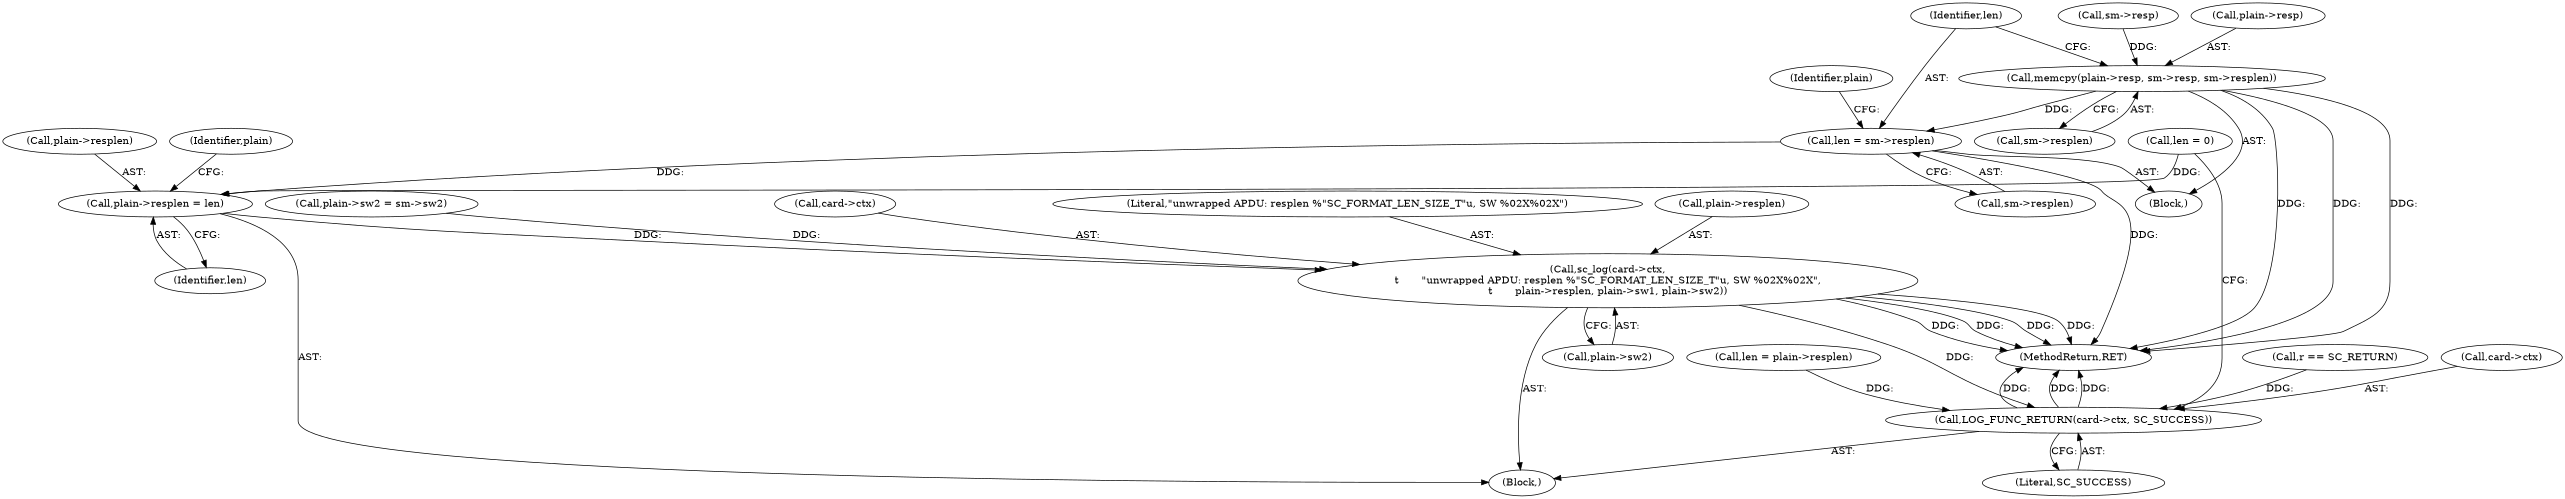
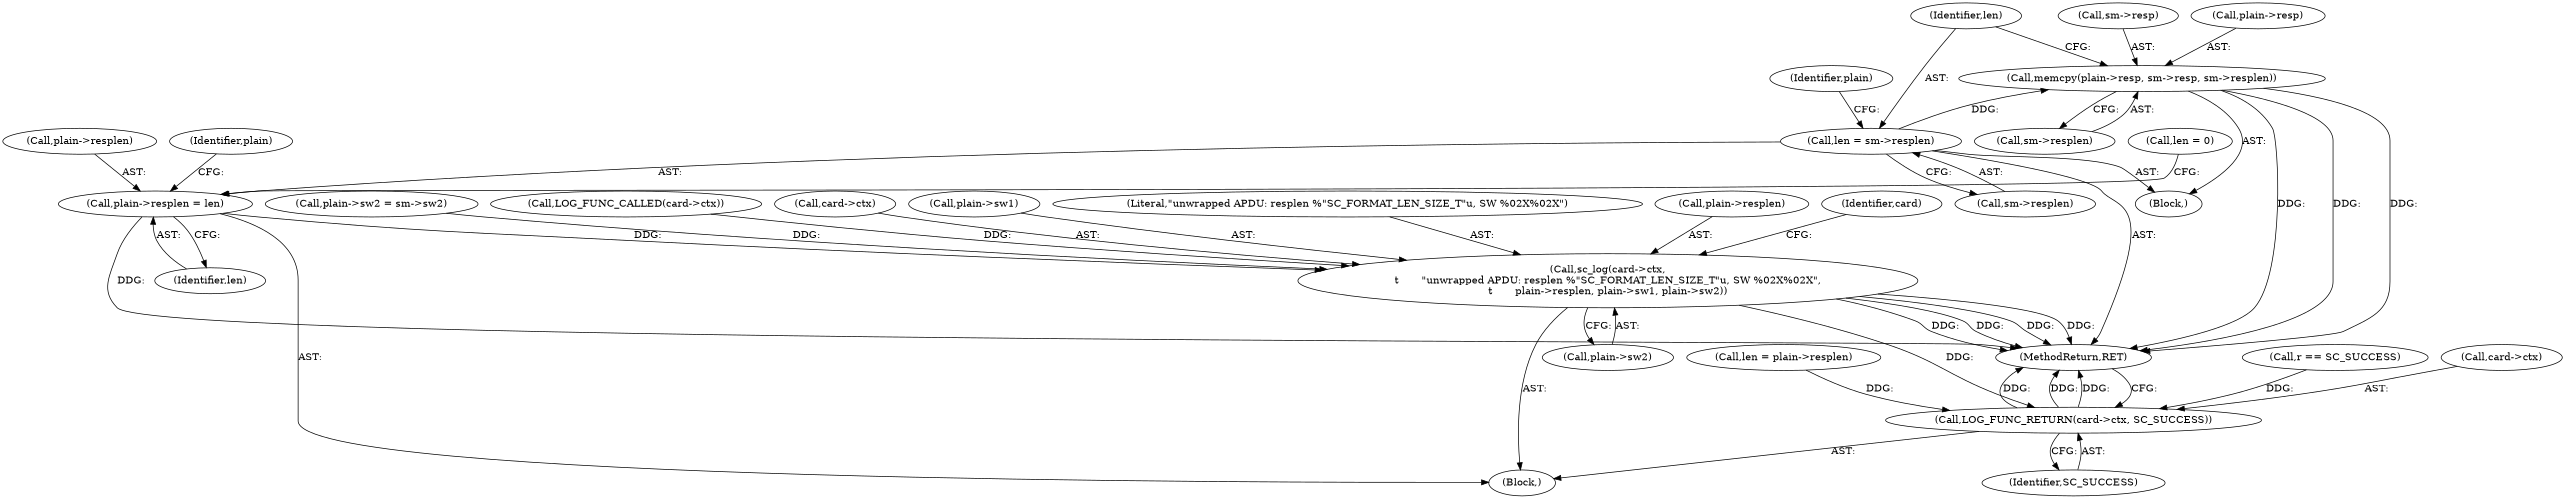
edge "(Call,sm->resp)" -> "(Call,memcpy(plain->resp, sm->resp, sm->resplen))": label "DDG: " -> "AST: "
edge "(Call,memcpy(plain->resp, sm->resp, sm->resplen))" -> "(Call,len = sm->resplen)": reversed
edge "(Call,len = sm->resplen)" -> "(Call,plain->resplen = len)": label "DDG: " -> "AST: "
edge "(Call,len = 0)" -> "(Call,plain->resplen = len)": label "DDG: " -> "CFG: "
node "(Call,LOG_FUNC_CALLED(card->ctx))": added
node "(Call,plain->sw1)": added
node "(Identifier,card)": added
edge "(Call,len = sm->resplen)" -> "(MethodReturn,RET)": label "DDG: " -> "AST: "
edge "(Call,len = 0)" -> "(Call,LOG_FUNC_RETURN(card->ctx, SC_SUCCESS))": now "(MethodReturn,RET)" -> "(Call,LOG_FUNC_RETURN(card->ctx, SC_SUCCESS))"
edge "(Call,plain->resplen = len)" -> "(MethodReturn,RET)": added, label "DDG:"
node "(Call,r == SC_RETURN)": label "(Call,r == SC_RETURN)" -> "(Call,r == SC_SUCCESS)"
node "(Literal,SC_SUCCESS)": label "(Literal,SC_SUCCESS)" -> "(Identifier,SC_SUCCESS)"
